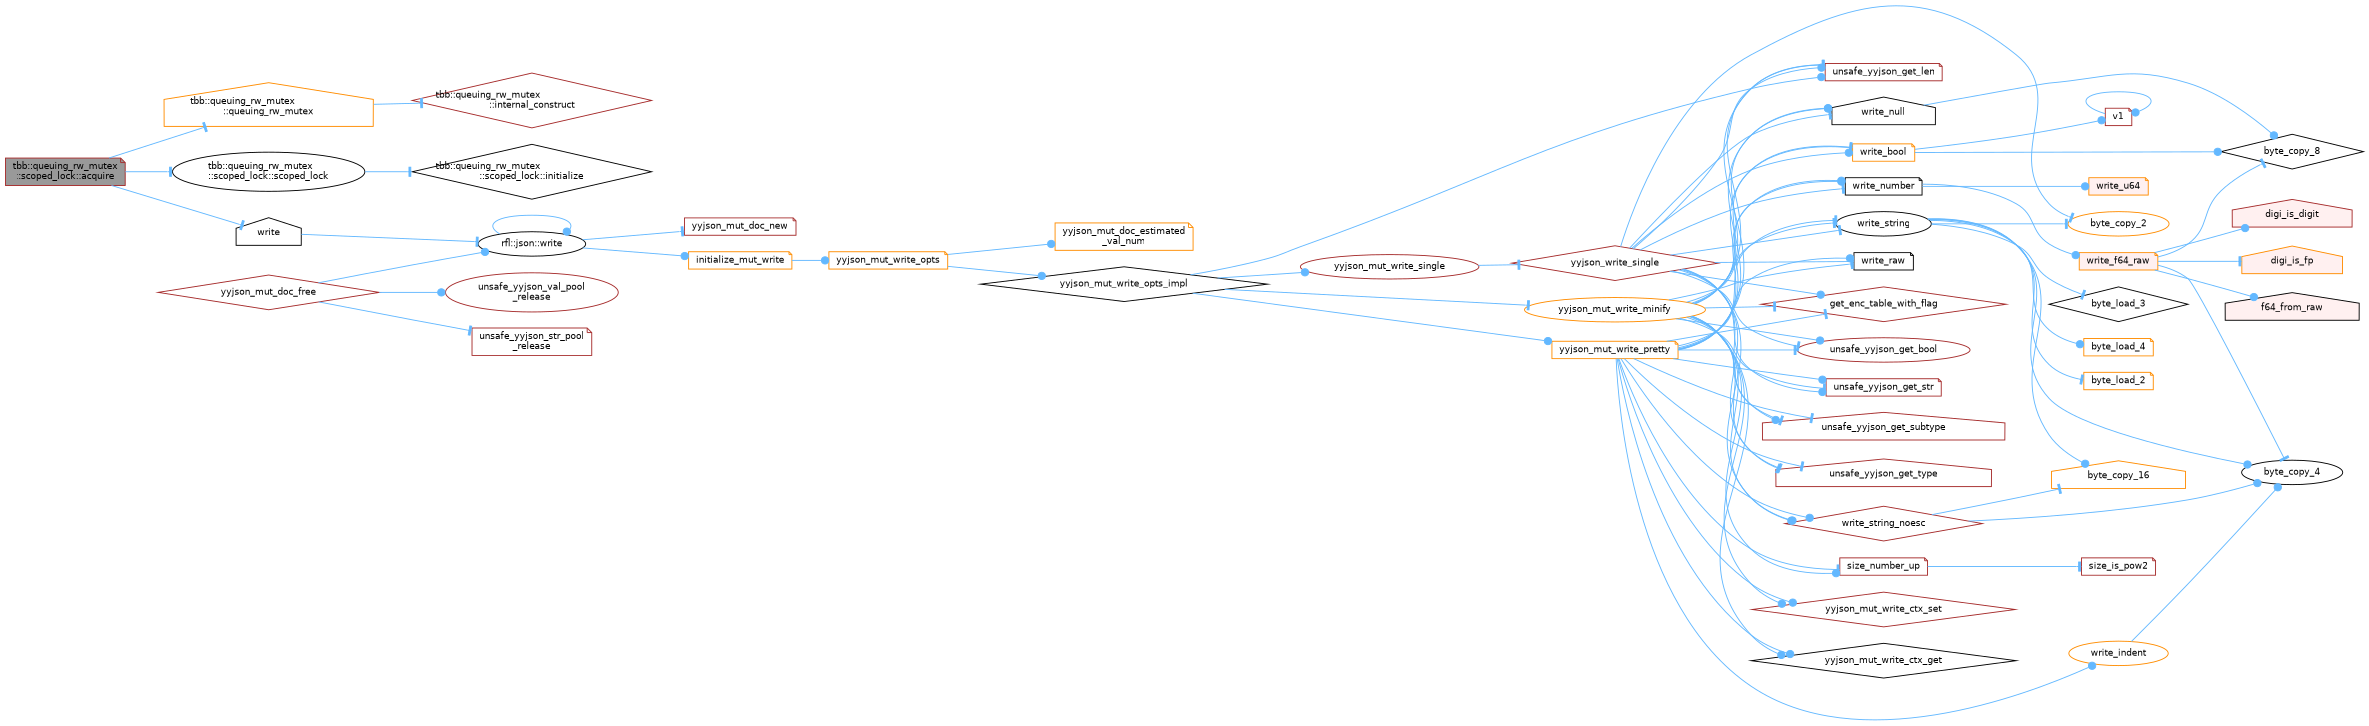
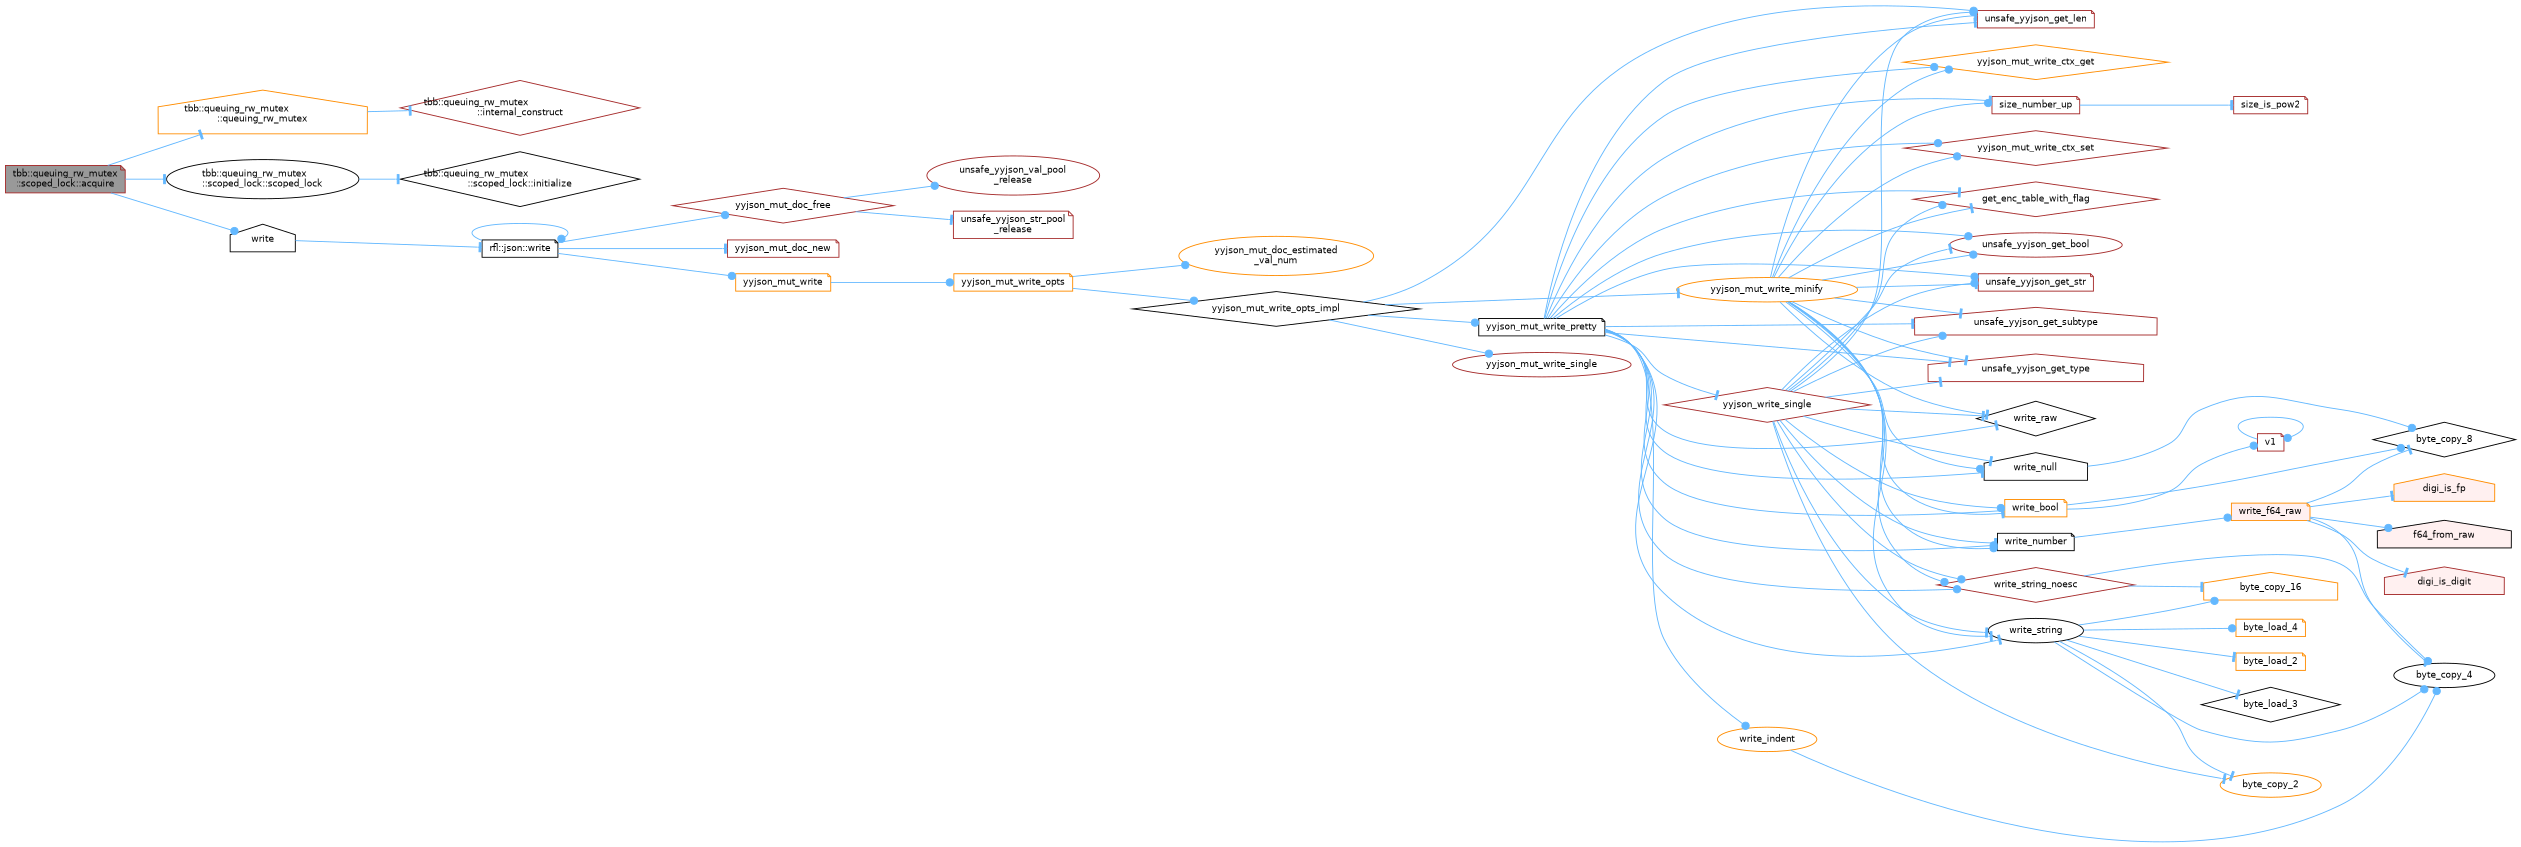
node "write_u64": removed
edge "tbb::queuing_rw_mutex ::scoped_lock::acquire" -> "write": arrowhead tee -> dot
edge "yyjson_mut_write_pretty" -> "write_null": arrowhead dot -> tee
node "yyjson_mut_doc_estimated _val_num": shape note -> ellipse
edge "write_f64_raw" -> "digi_is_digit": arrowhead dot -> tee
node "rfl::json::write": shape ellipse -> note
node "initialize_mut_write": label "initialize_mut_write" -> "yyjson_mut_write"
node "write_raw": shape note -> diamond
edge "yyjson_mut_write_single" -> "yyjson_write_single": now "yyjson_mut_write_pretty" -> "yyjson_write_single"
edge "yyjson_mut_doc_free" -> "rfl::json::write": reversed
edge "yyjson_mut_write_pretty" -> "write_raw": arrowhead dot -> tee
node "yyjson_mut_write_pretty": color darkorange -> black
edge "yyjson_mut_write_pretty" -> "unsafe_yyjson_get_bool": arrowhead tee -> dot
node "yyjson_mut_write_ctx_get": color black -> darkorange
